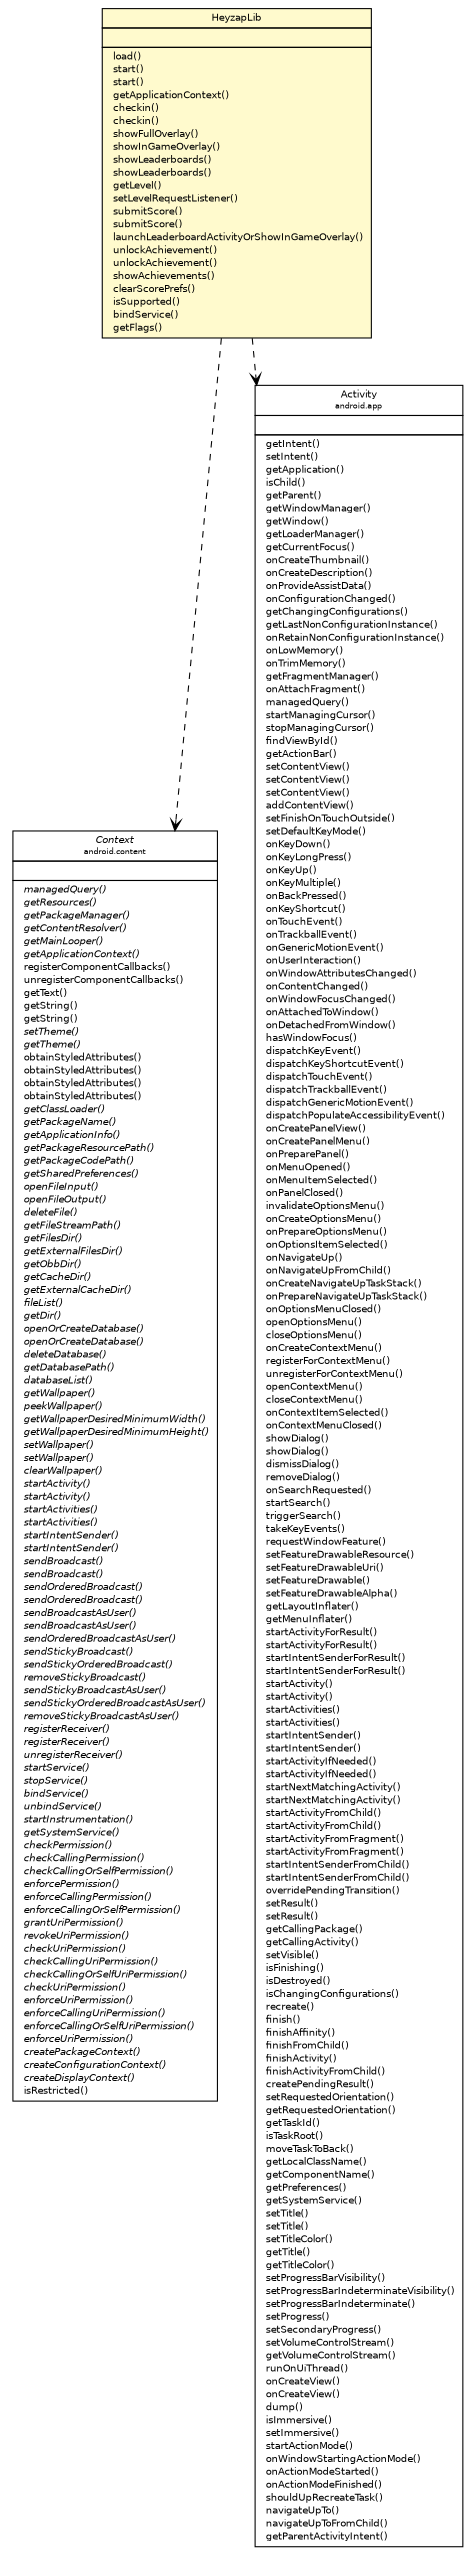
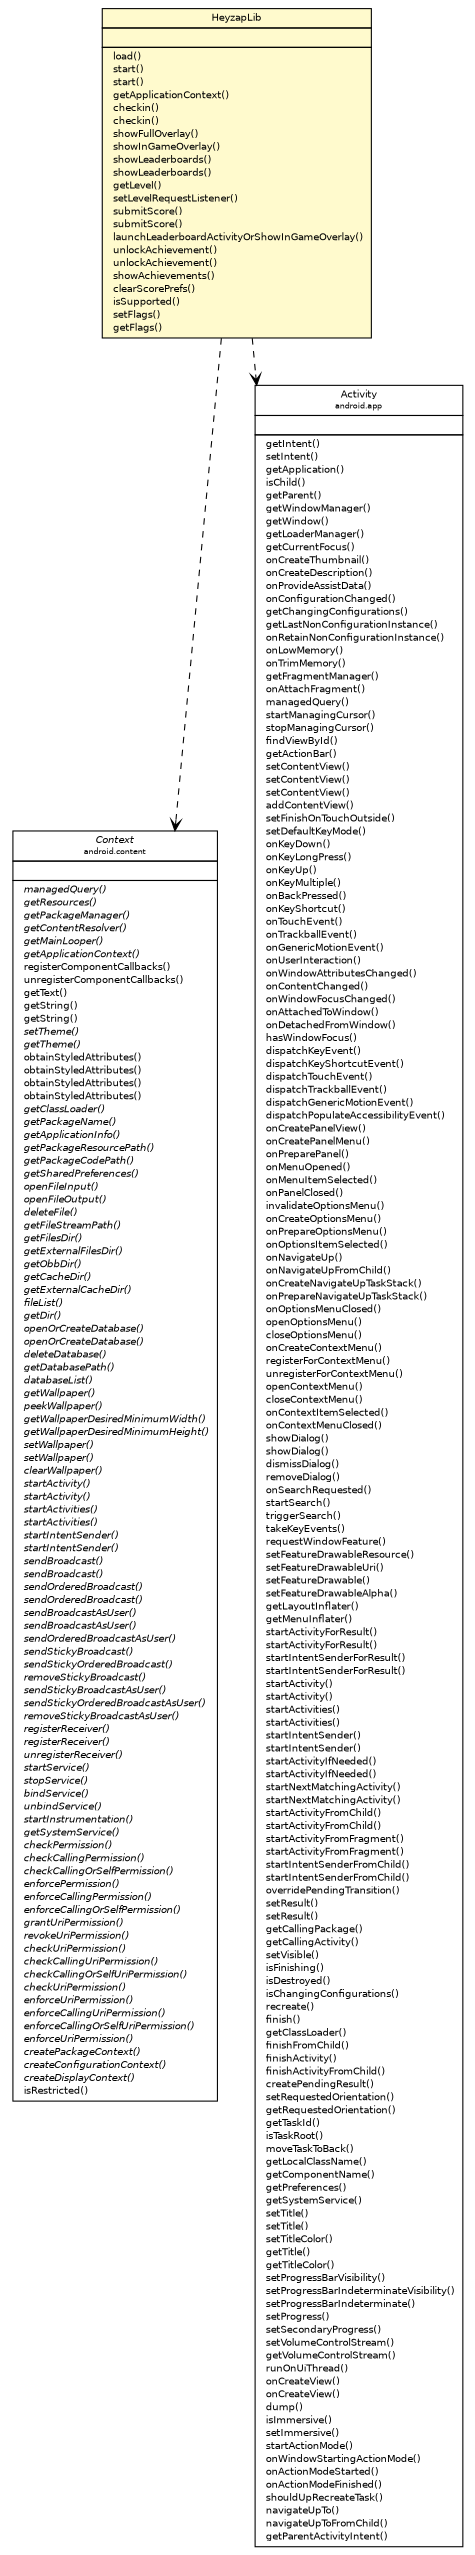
node "HeyzapLib": text "bindService()" -> "setFlags()"
node "Activity": text "finishAffinity()" -> "getClassLoader()"
